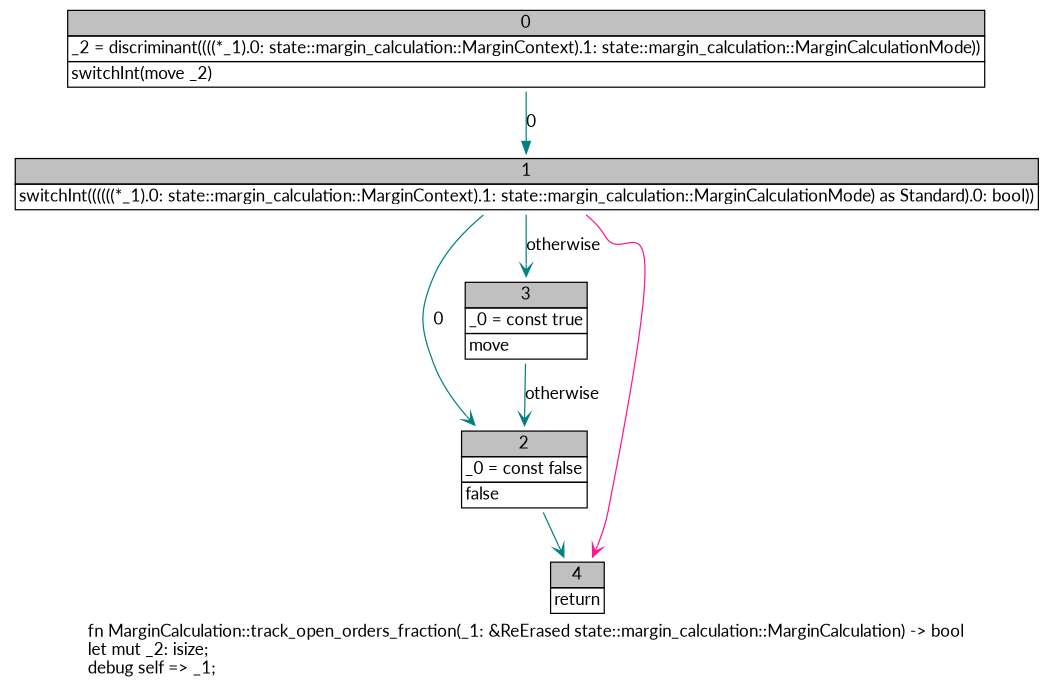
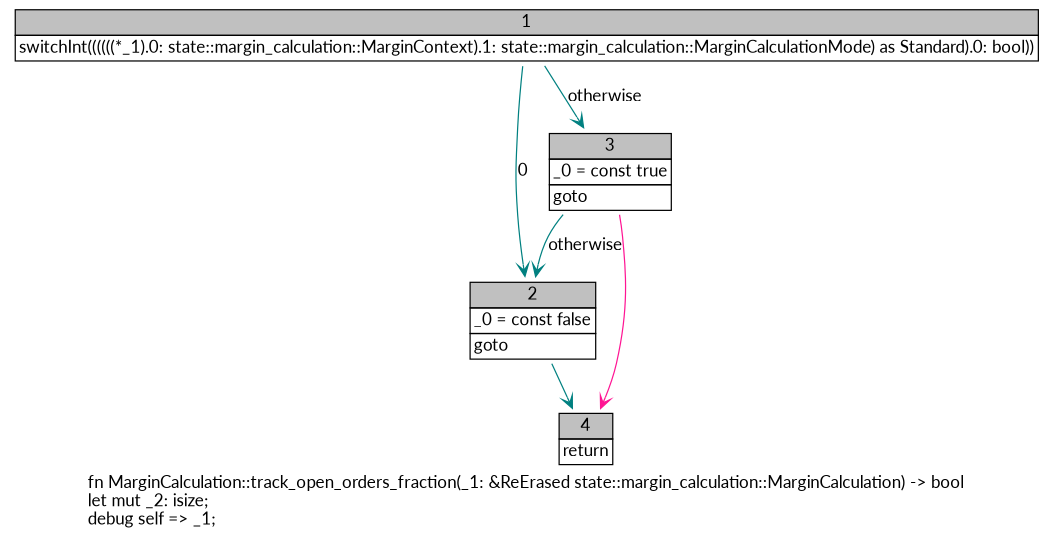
node "0": removed
node "3": text "move" -> "goto"
edge "1" -> "4": now "3" -> "4"
node "2": text "false" -> "goto"
